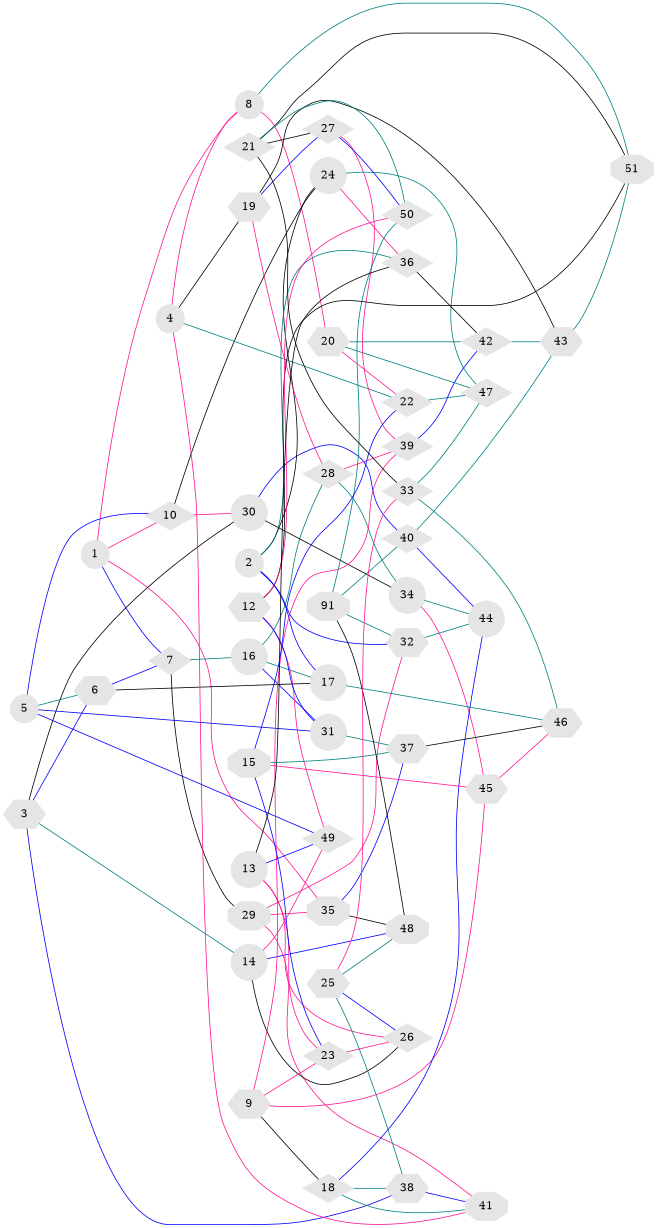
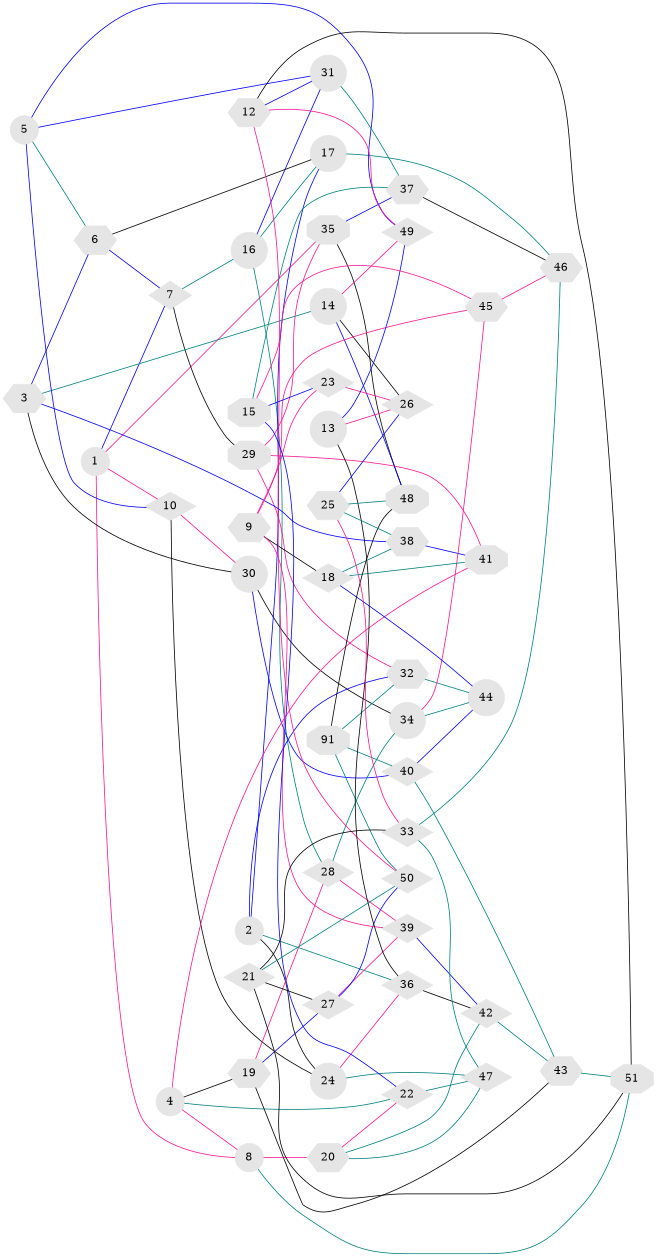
edge "13" -- "23": removed
